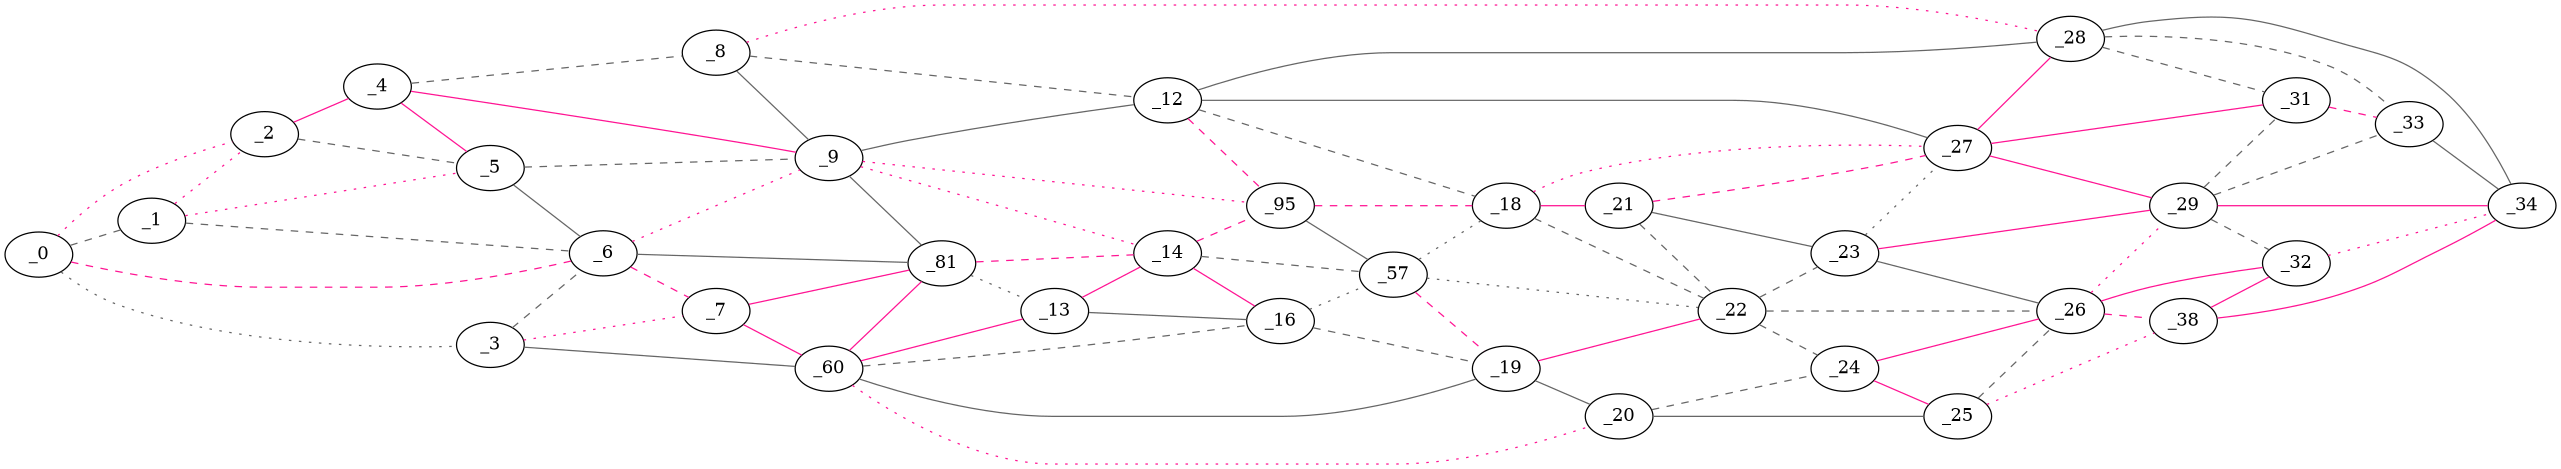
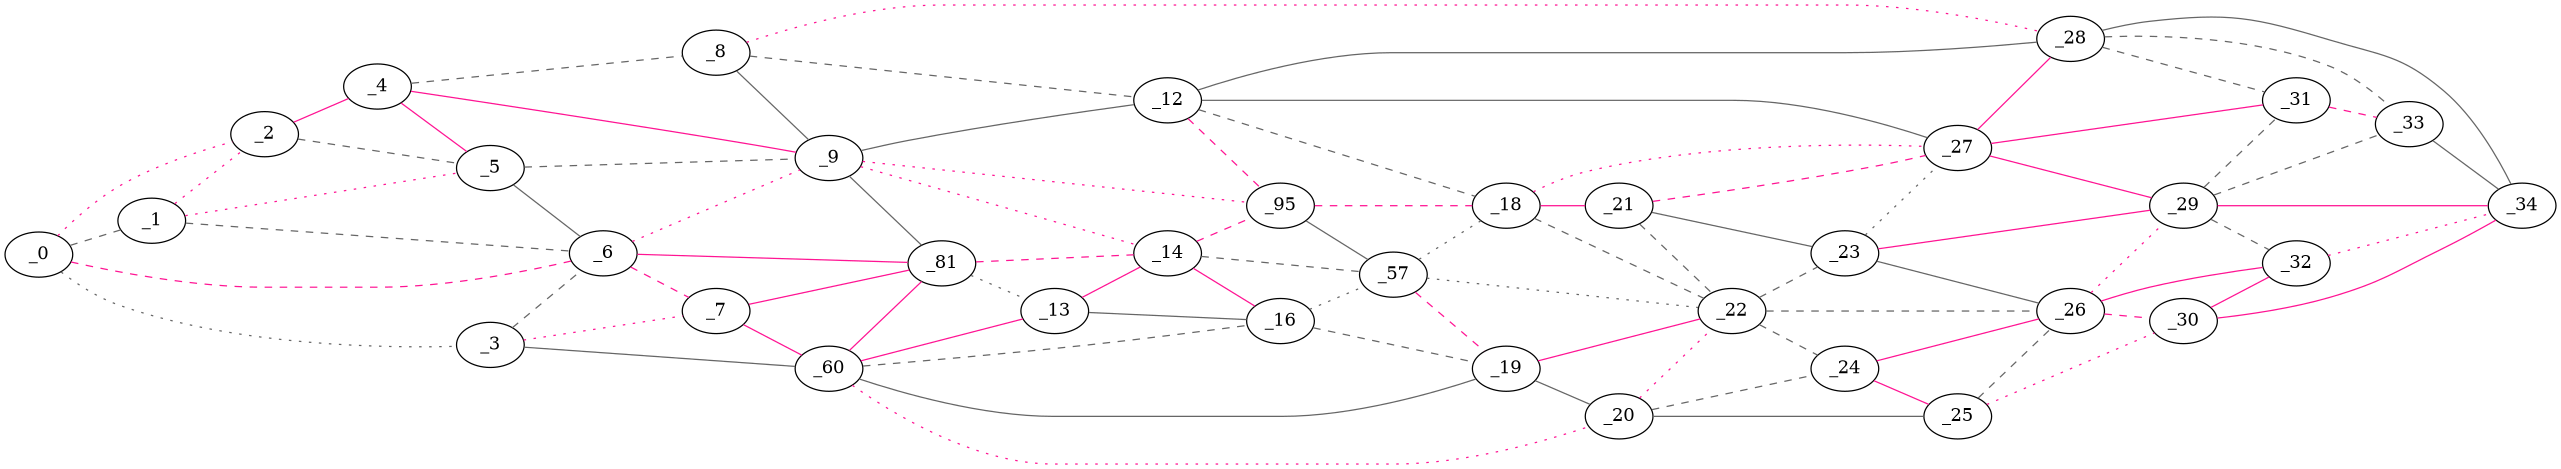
edge "_6" -- "_81": color gray40 -> deeppink
node "_38": label "_38" -> "_30"
edge "_22" -- "_20": added
